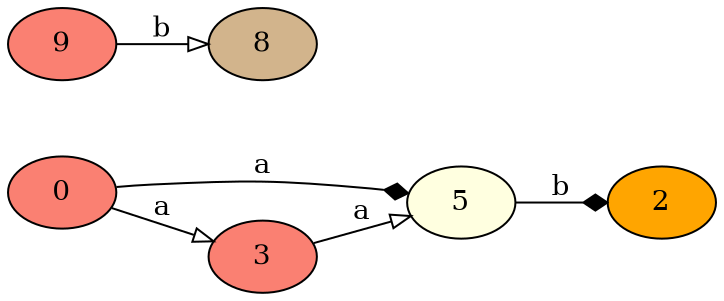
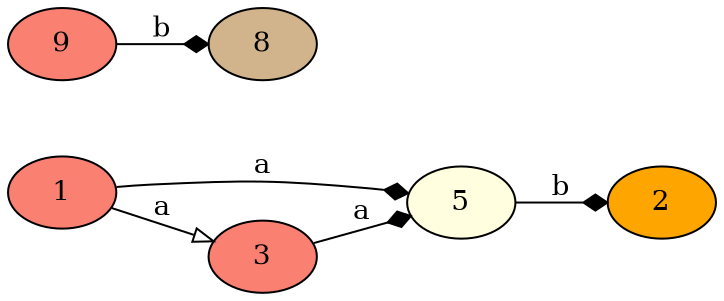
edge "9" -> "8": arrowhead onormal -> diamond
node "0": label "0" -> "1"
edge "3" -> "5": arrowhead onormal -> diamond
